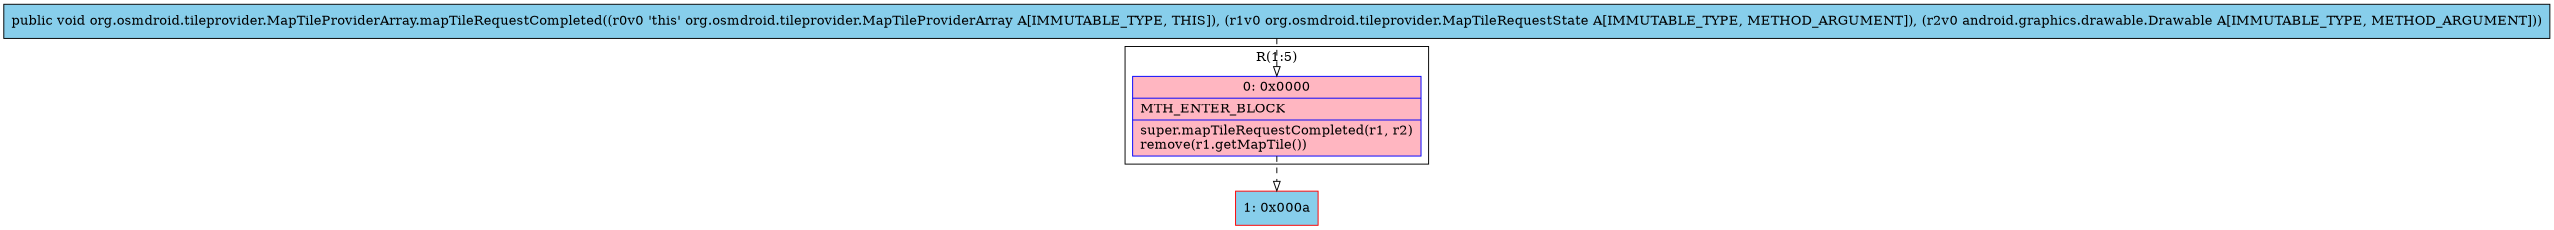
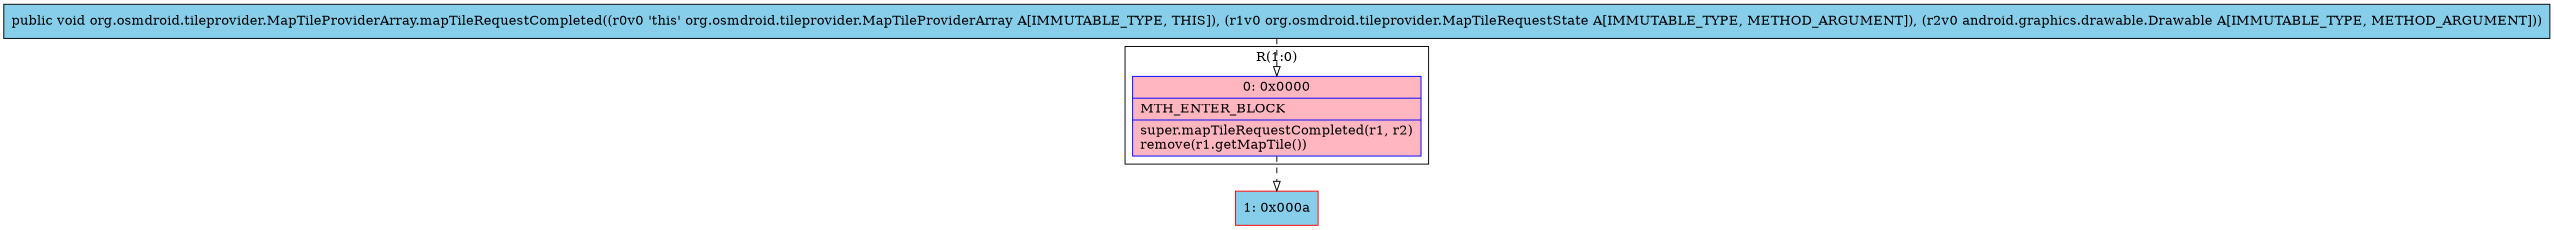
cluster "R(1:5)": label "R(1:5)" -> "R(1:0)"
